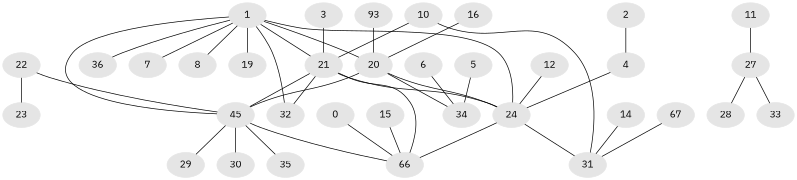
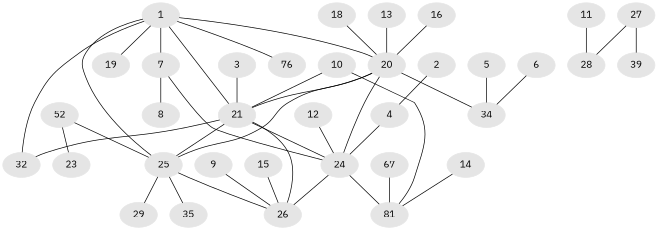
node "18": added
node "93": label "93" -> "13"
edge "1" -- "24": now "7" -- "24"
edge "1" -- "8": now "7" -- "8"
edge "11" -- "27": now "11" -- "28"
node "22": label "22" -> "52"
node "36": label "36" -> "76"
edge "20" -- "21": added
node "45": label "45" -> "25"
node "0": label "0" -> "9"
node "33": label "33" -> "39"
node "30": removed
node "66": label "66" -> "26"
node "31": label "31" -> "81"
